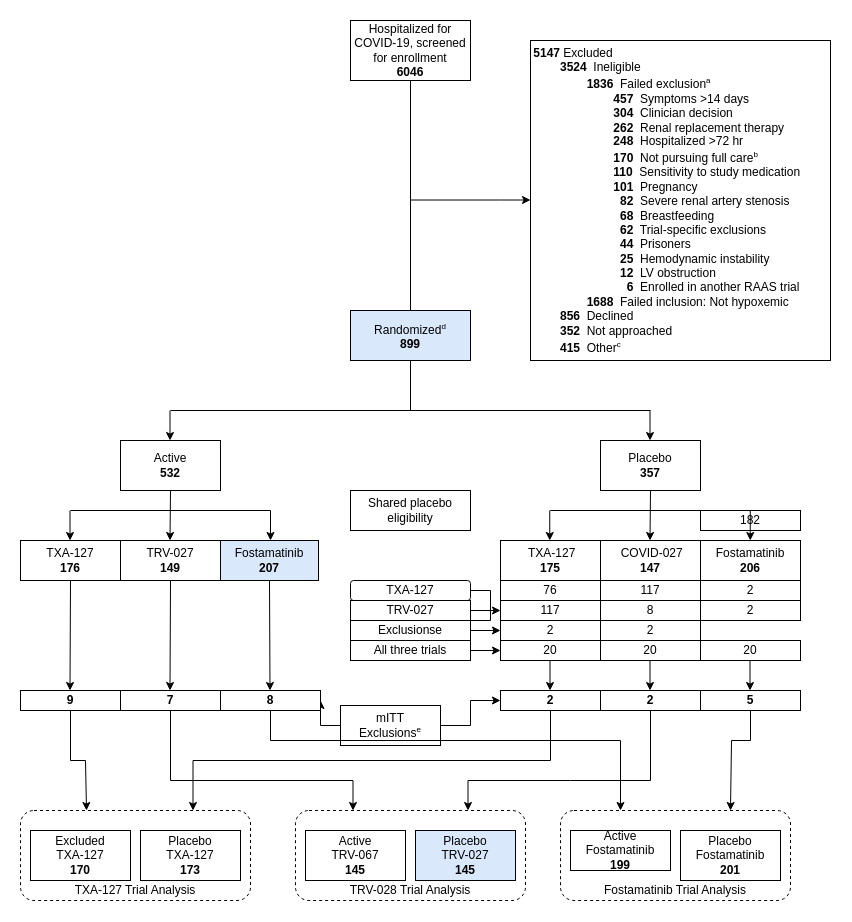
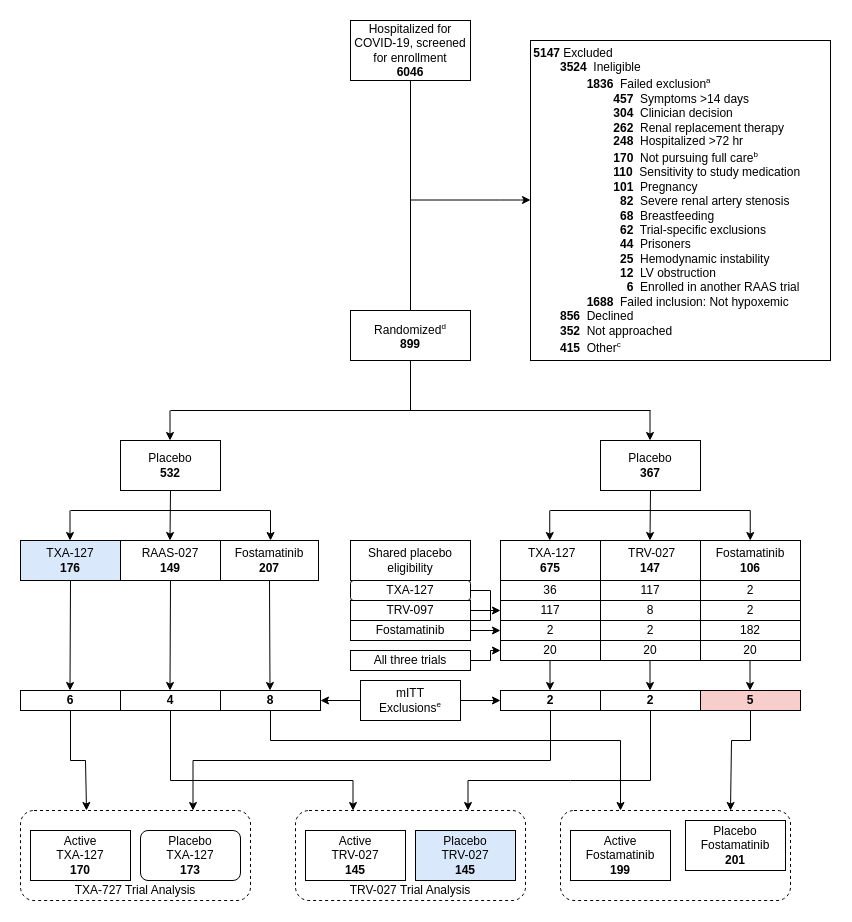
node "Randomizedd 899": fillcolor #dae8fc -> #ffffff
node "Active 532": label "Active 532" -> "Placebo 532"
node "Placebo 357": label "Placebo 357" -> "Placebo 367"
node "Shared placebo eligibility": moved (411, 511) -> (411, 561)
node "182": moved (751, 521) -> (751, 631)
node "TXA-127 176": fillcolor #ffffff -> #dae8fc
node "TRV-027 149": label "TRV-027 149" -> "RAAS-027 149"
node "Fostamatinib 207": fillcolor #dae8fc -> #ffffff
node "TXA-127 175": label "TXA-127 175" -> "TXA-127 675"
node "COVID-027 147": label "COVID-027 147" -> "TRV-027 147"
node "Fostamatinib 206": label "Fostamatinib 206" -> "Fostamatinib 106"
node "76": label "76" -> "36"
node "TRV-027": label "TRV-027" -> "TRV-097"
node "Exclusionse": label "Exclusionse" -> "Fostamatinib"
node "All three trials": moved (411, 651) -> (411, 661)
node "9": label "9" -> "6"
node "7": label "7" -> "4"
node "5": fillcolor #ffffff -> #f8cecc
node "mITT Exclusionse": moved (391, 726) -> (411, 701)
node "Active Fostamatinib 199": size 100x40 -> 100x50
node "Excluded TXA-127 170": label "Excluded TXA-127 170" -> "Active TXA-127 170"
node "Placebo TXA-127 173": shape rectangle -> rounded rectangle
node "Active TRV-067 145": label "Active TRV-067 145" -> "Active TRV-027 145"
node "Placebo Fostamatinib 201": moved (731, 856) -> (736, 846)
node "TXA-127 Trial Analysis": label "TXA-127 Trial Analysis" -> "TXA-727 Trial Analysis"
node "TRV-028 Trial Analysis": label "TRV-028 Trial Analysis" -> "TRV-027 Trial Analysis"
node "Fostamatinib Trial Analysis": removed
